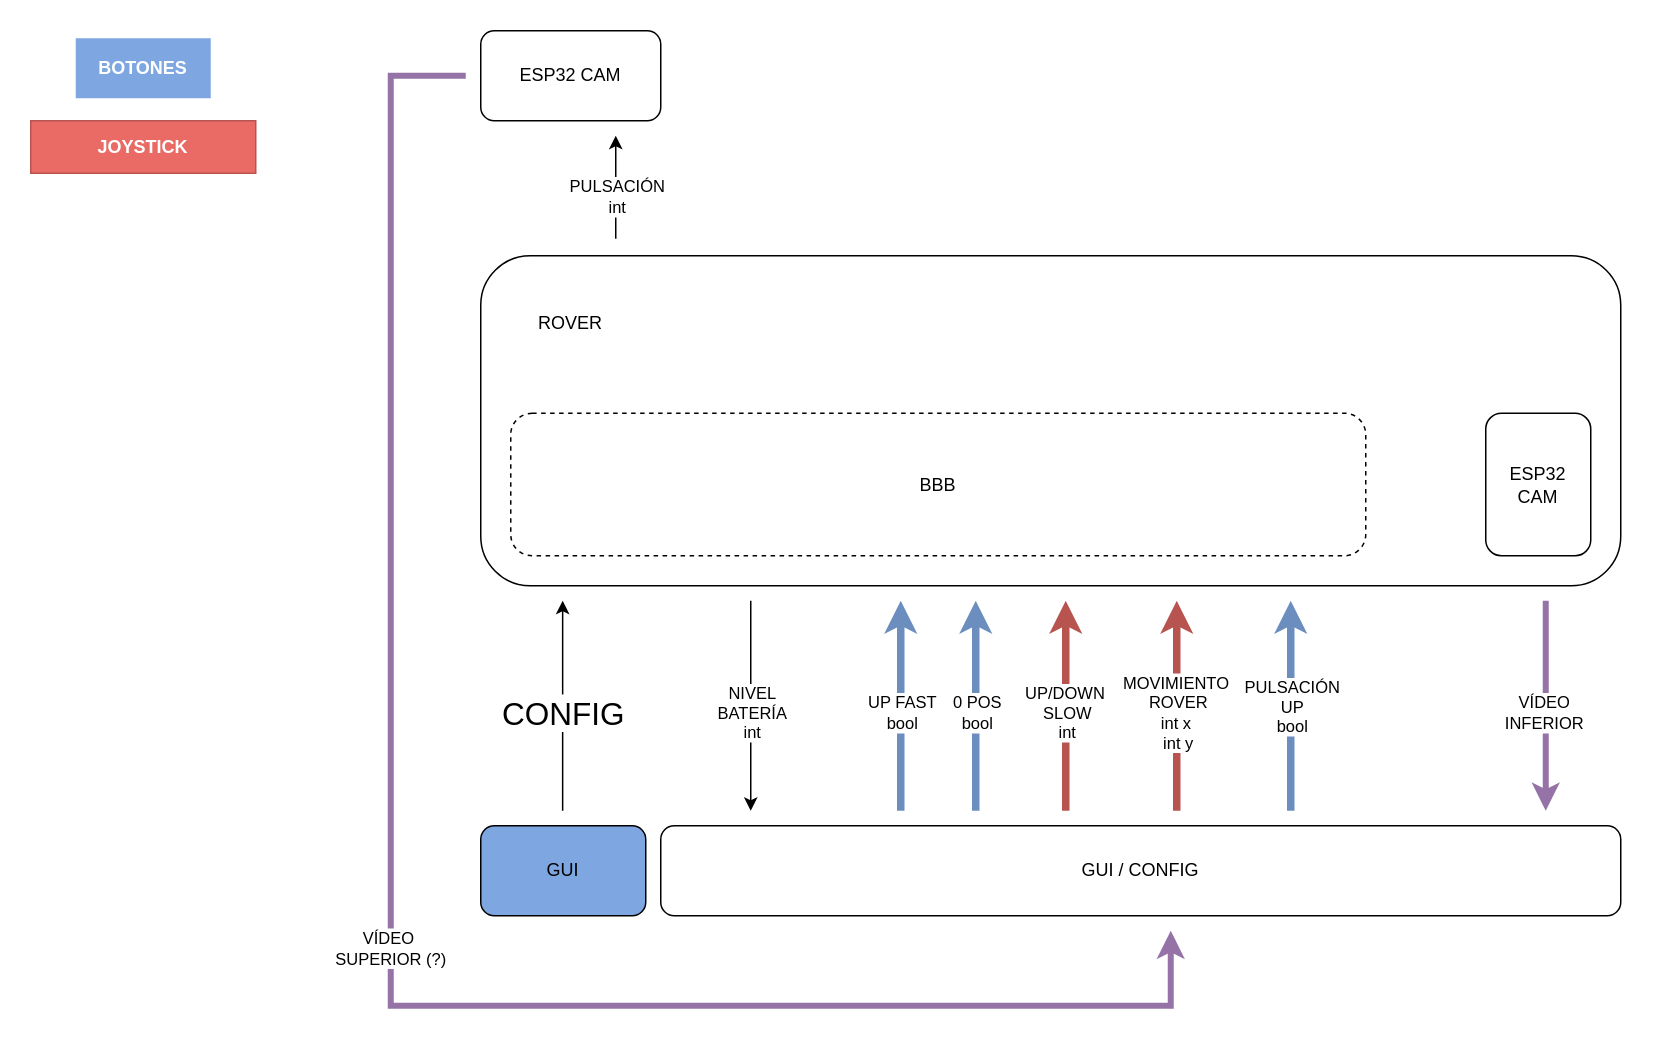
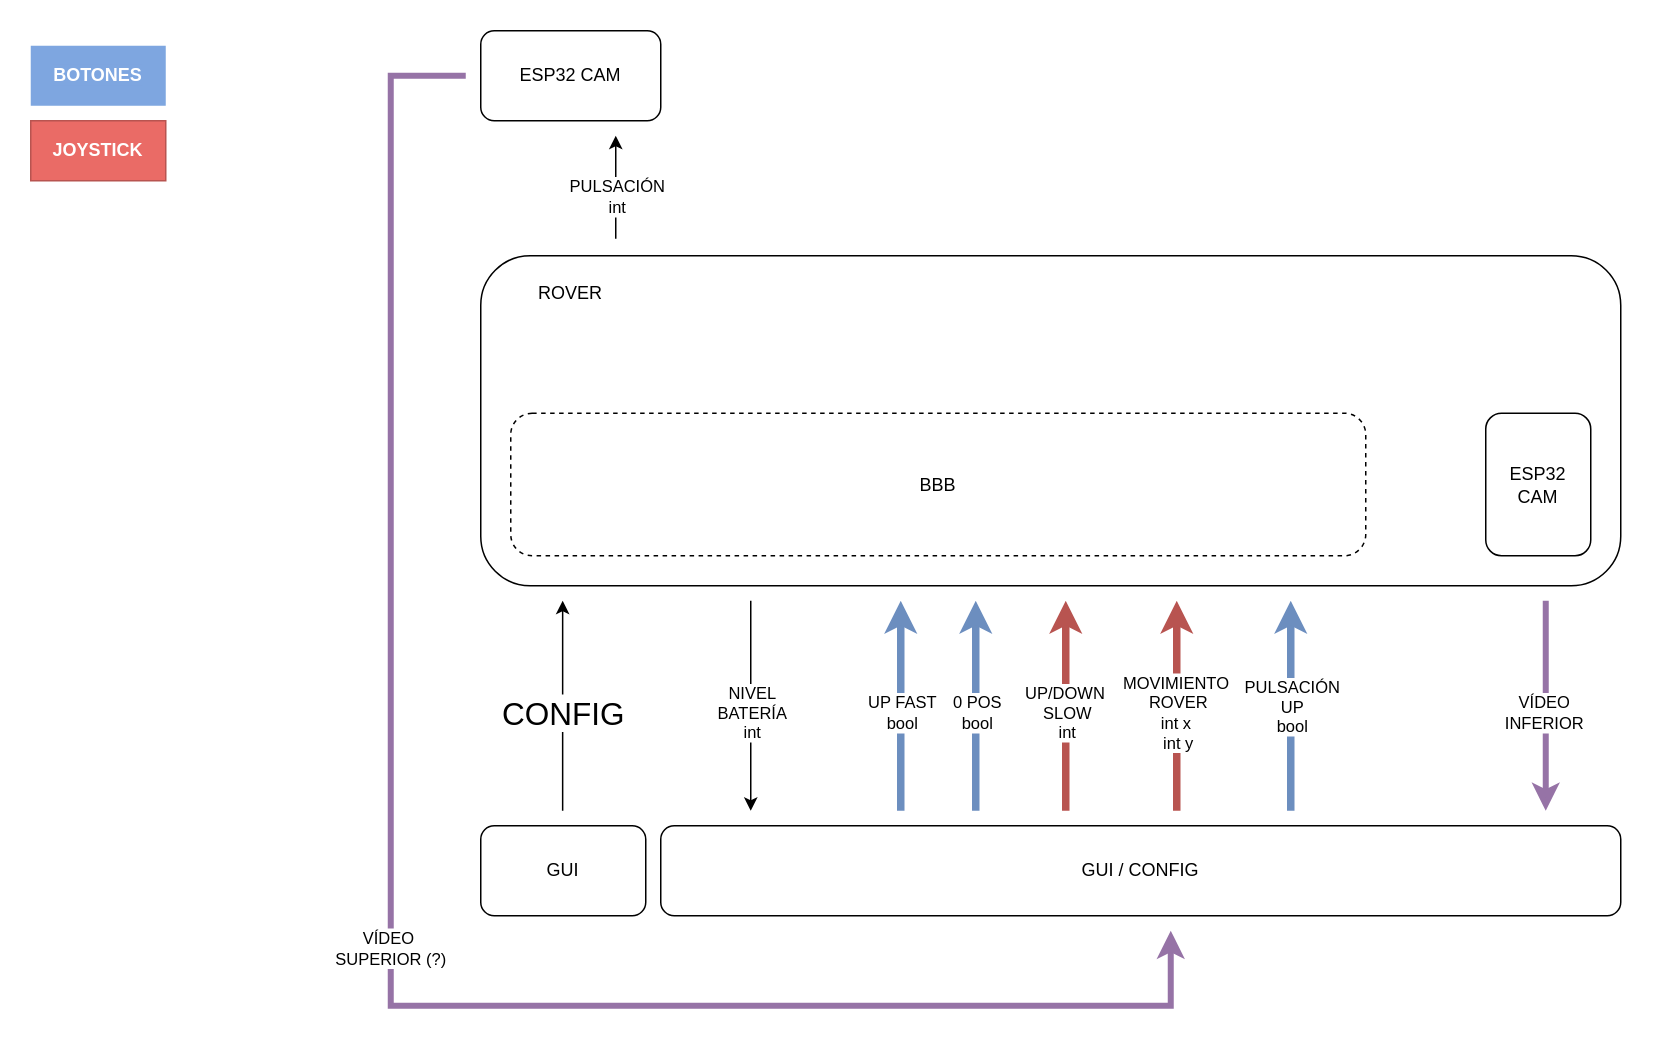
node "BOTONES": moved (143, 68) -> (98, 76)
node "JOYSTICK": size 225x53 -> 135x60
node "ROVER": moved (571, 323) -> (571, 293)
node "GUI": fillcolor #7ea6e0 -> #ffffff
